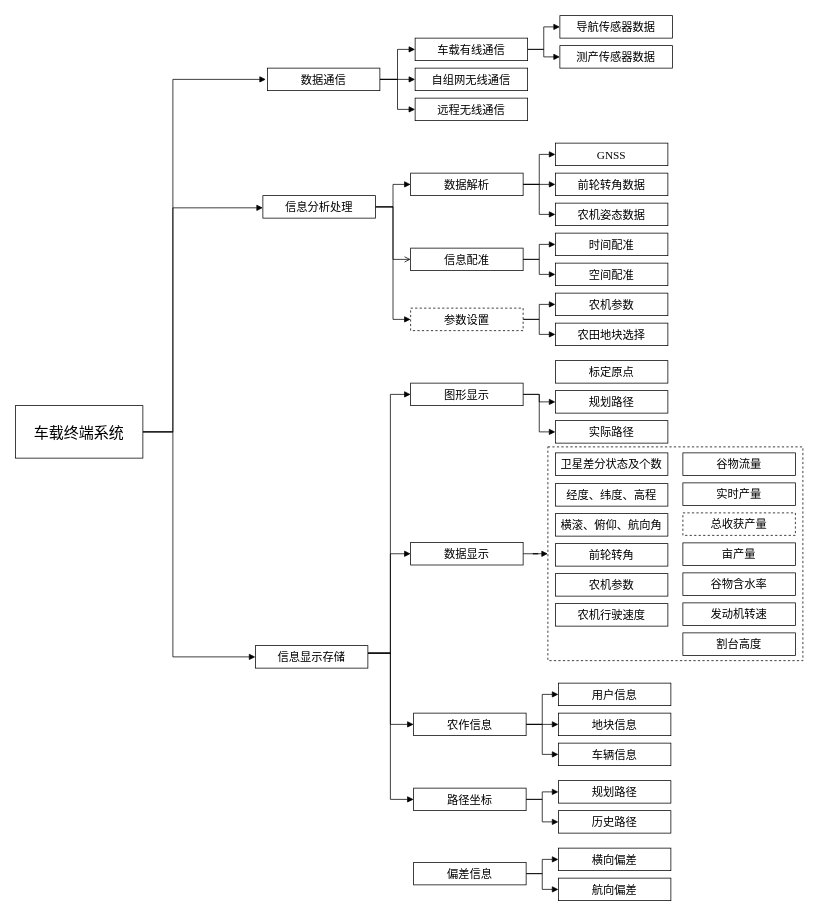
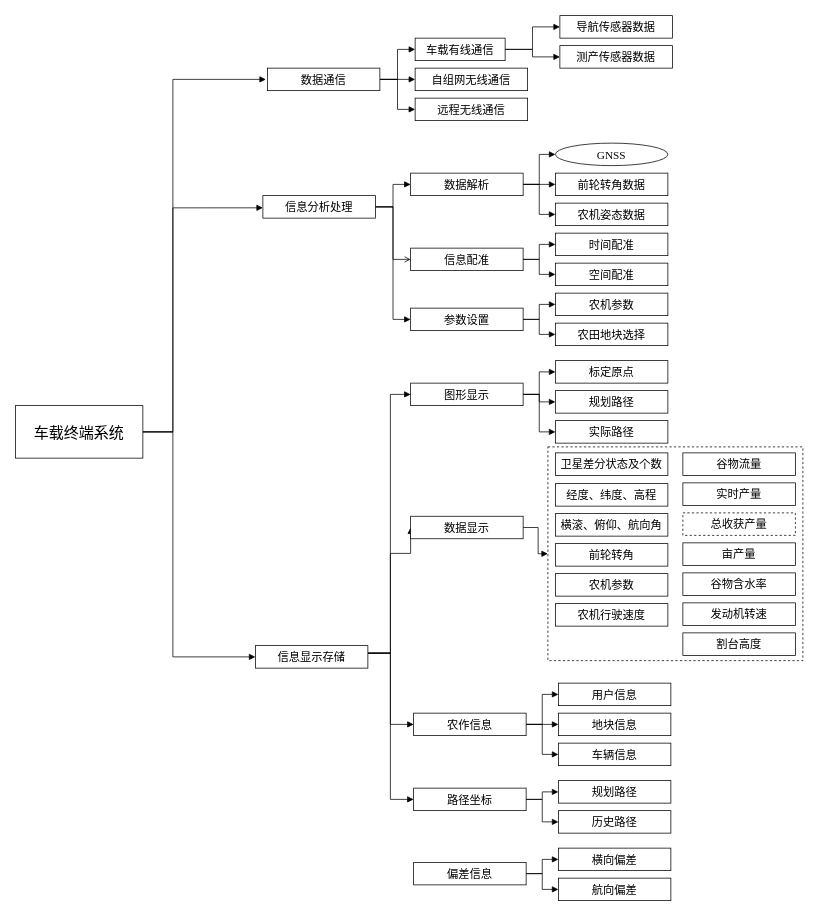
node "车载有线通信": size 113x23 -> 90x23
node "GNSS": shape rectangle -> ellipse
node "参数设置": style dashed -> solid
edge "图形显示" -> "标定原点": added
node "数据显示": moved (467, 554) -> (467, 527)
